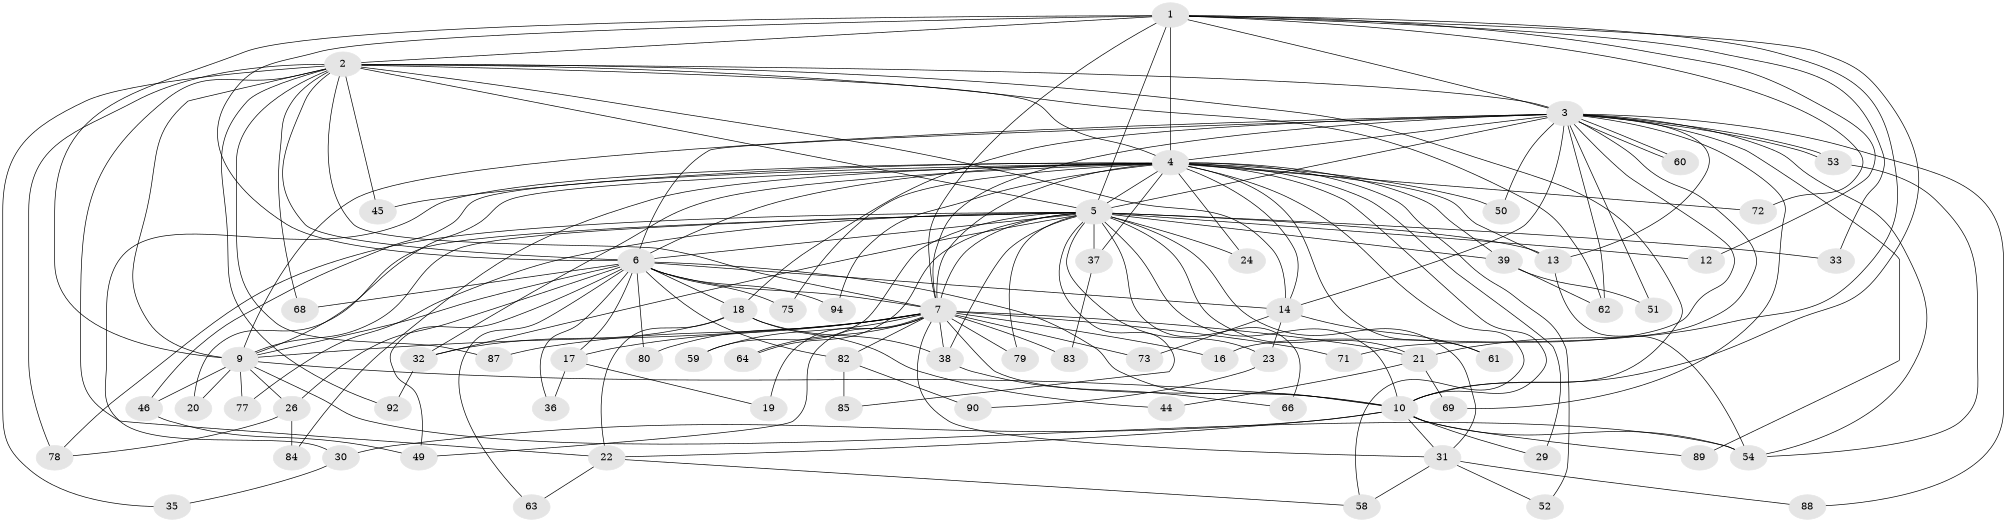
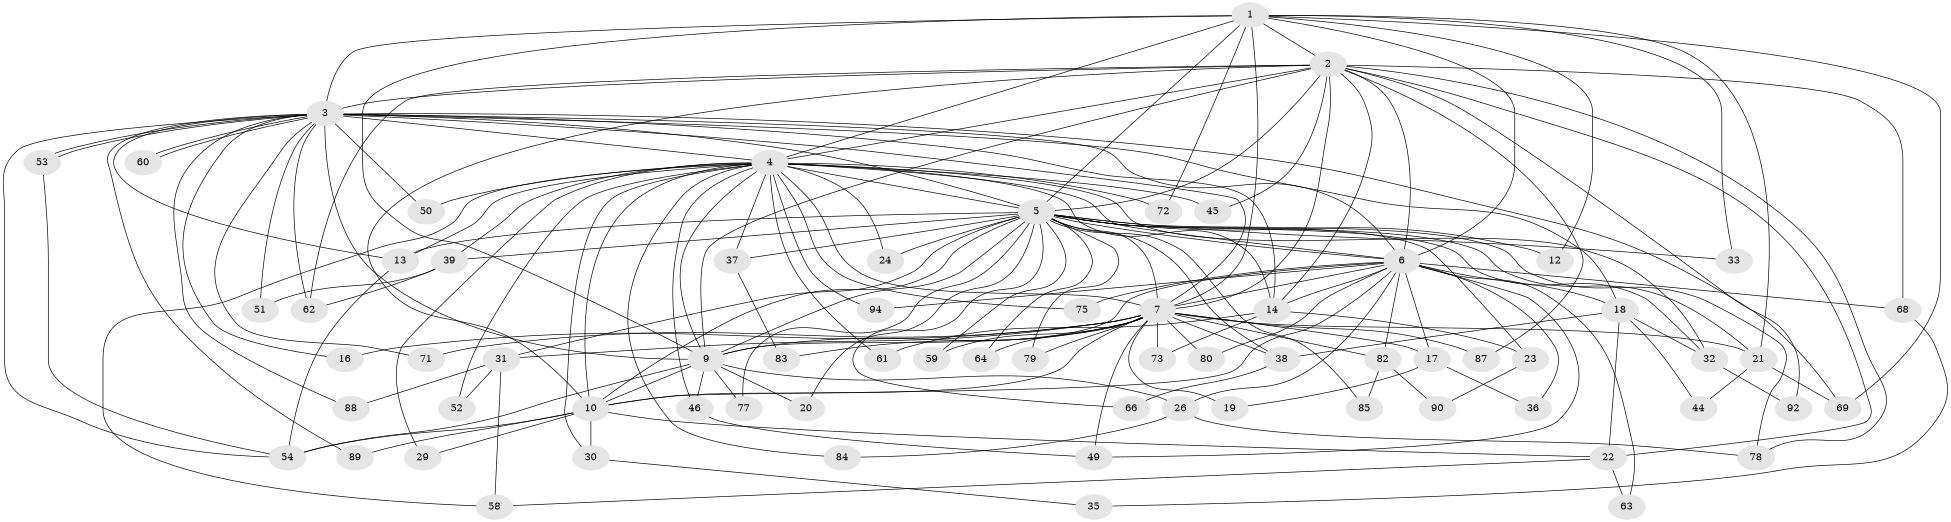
edge "1" -- "10": now "1" -- "69"
edge "2" -- "35": now "68" -- "35"
edge "10" -- "31": removed
